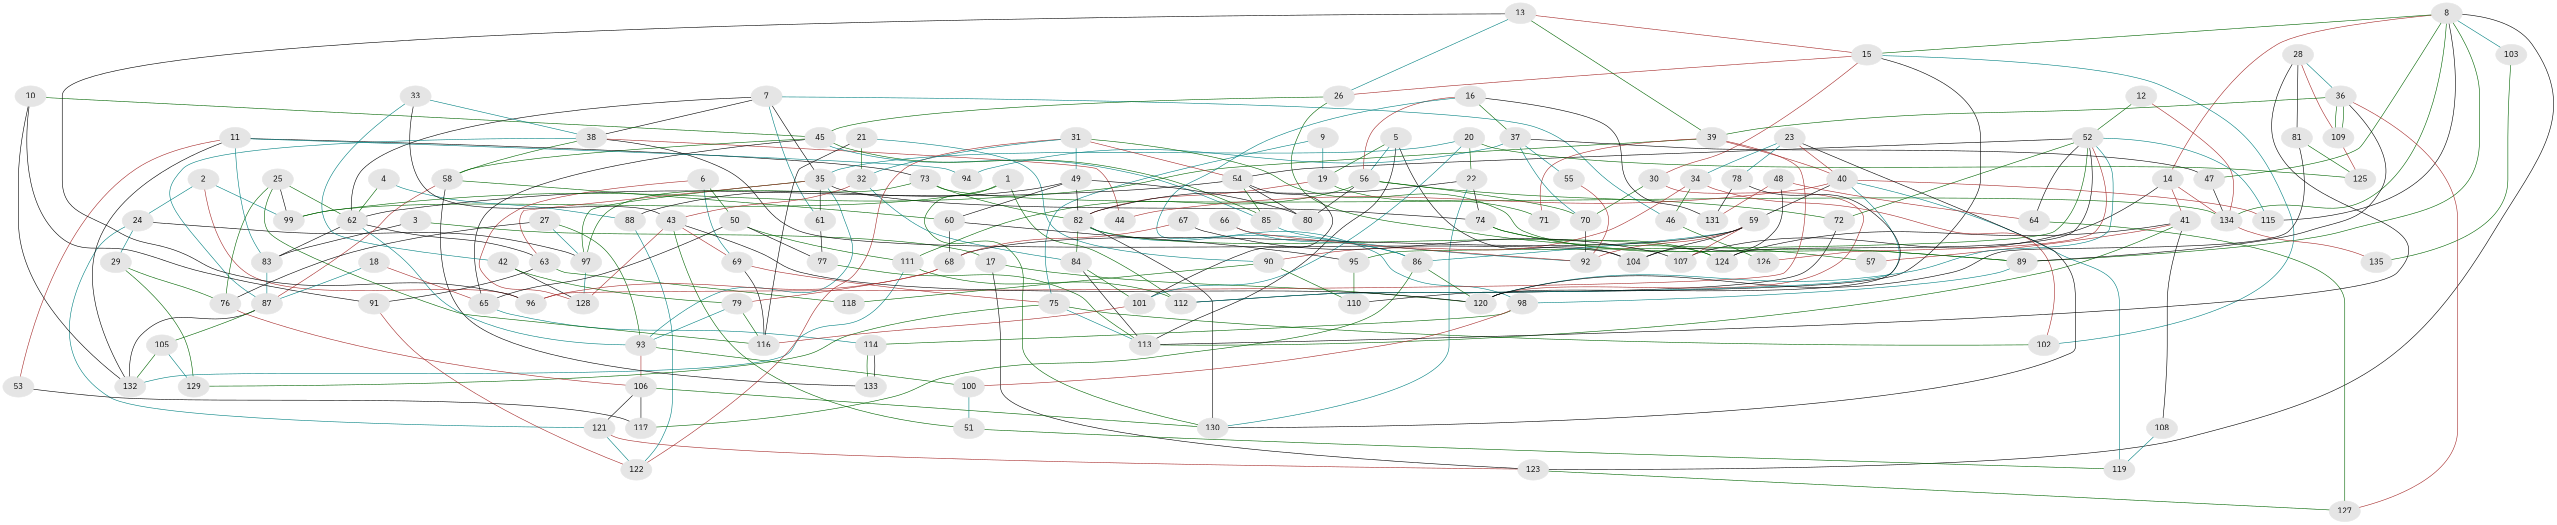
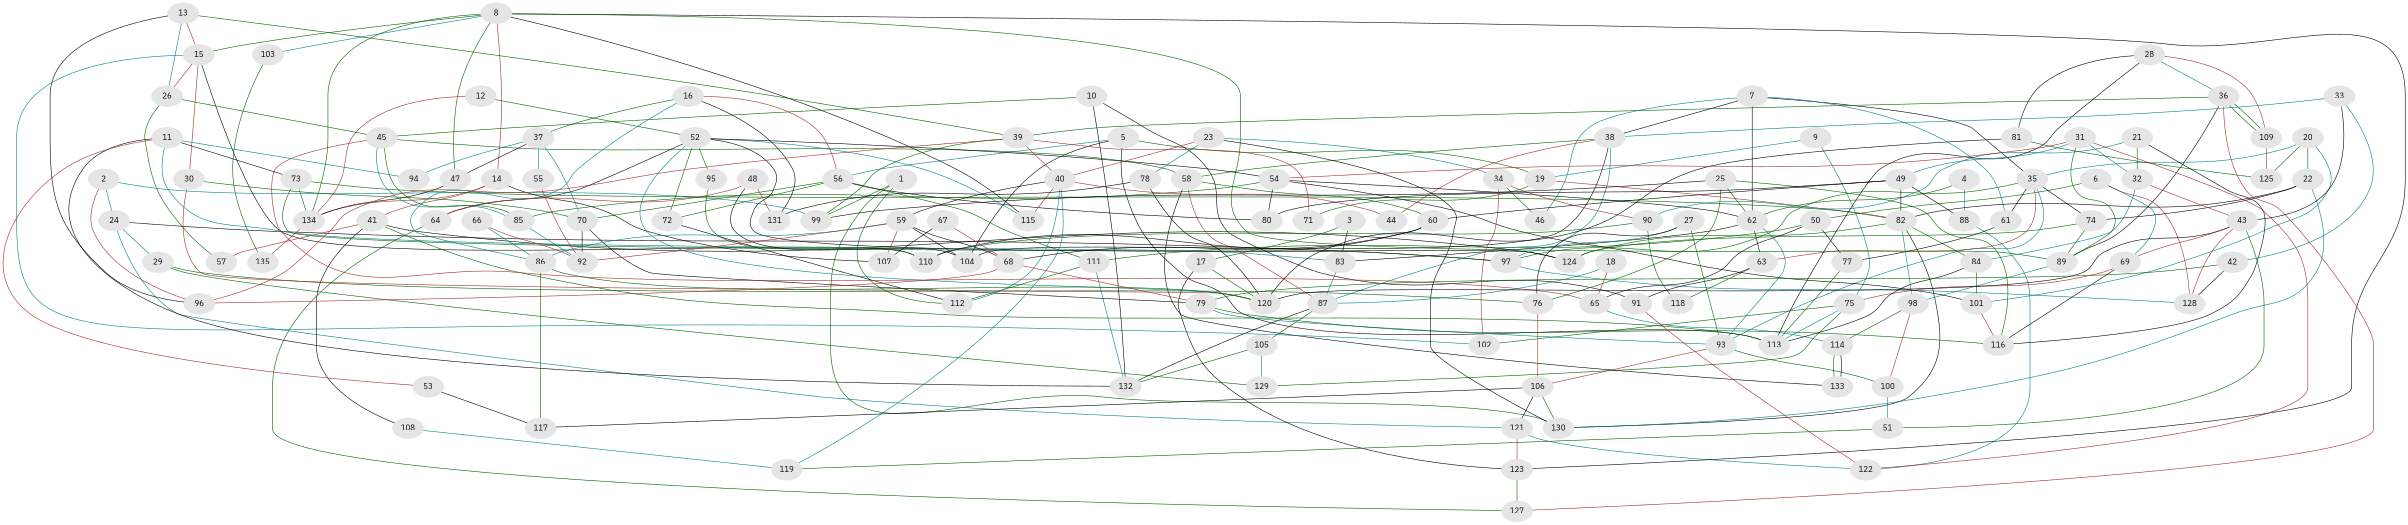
edge "45" -- "65": color black -> brown
edge "60" -- "95": now "60" -- "110"
node "126": removed
edge "70" -- "79": added
